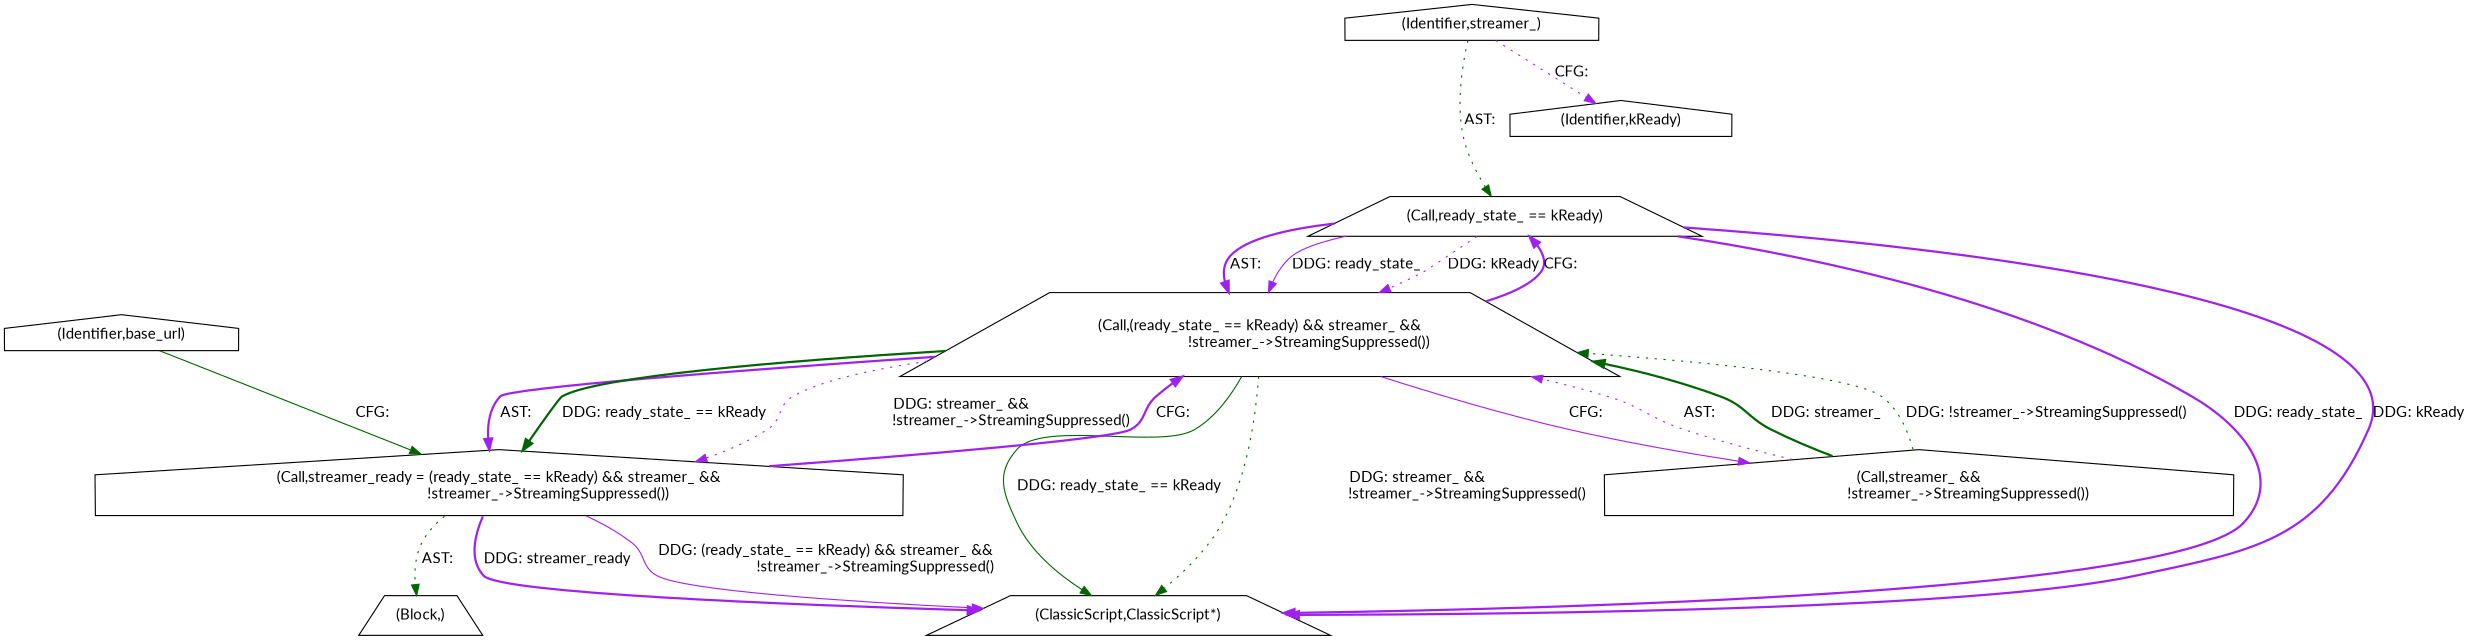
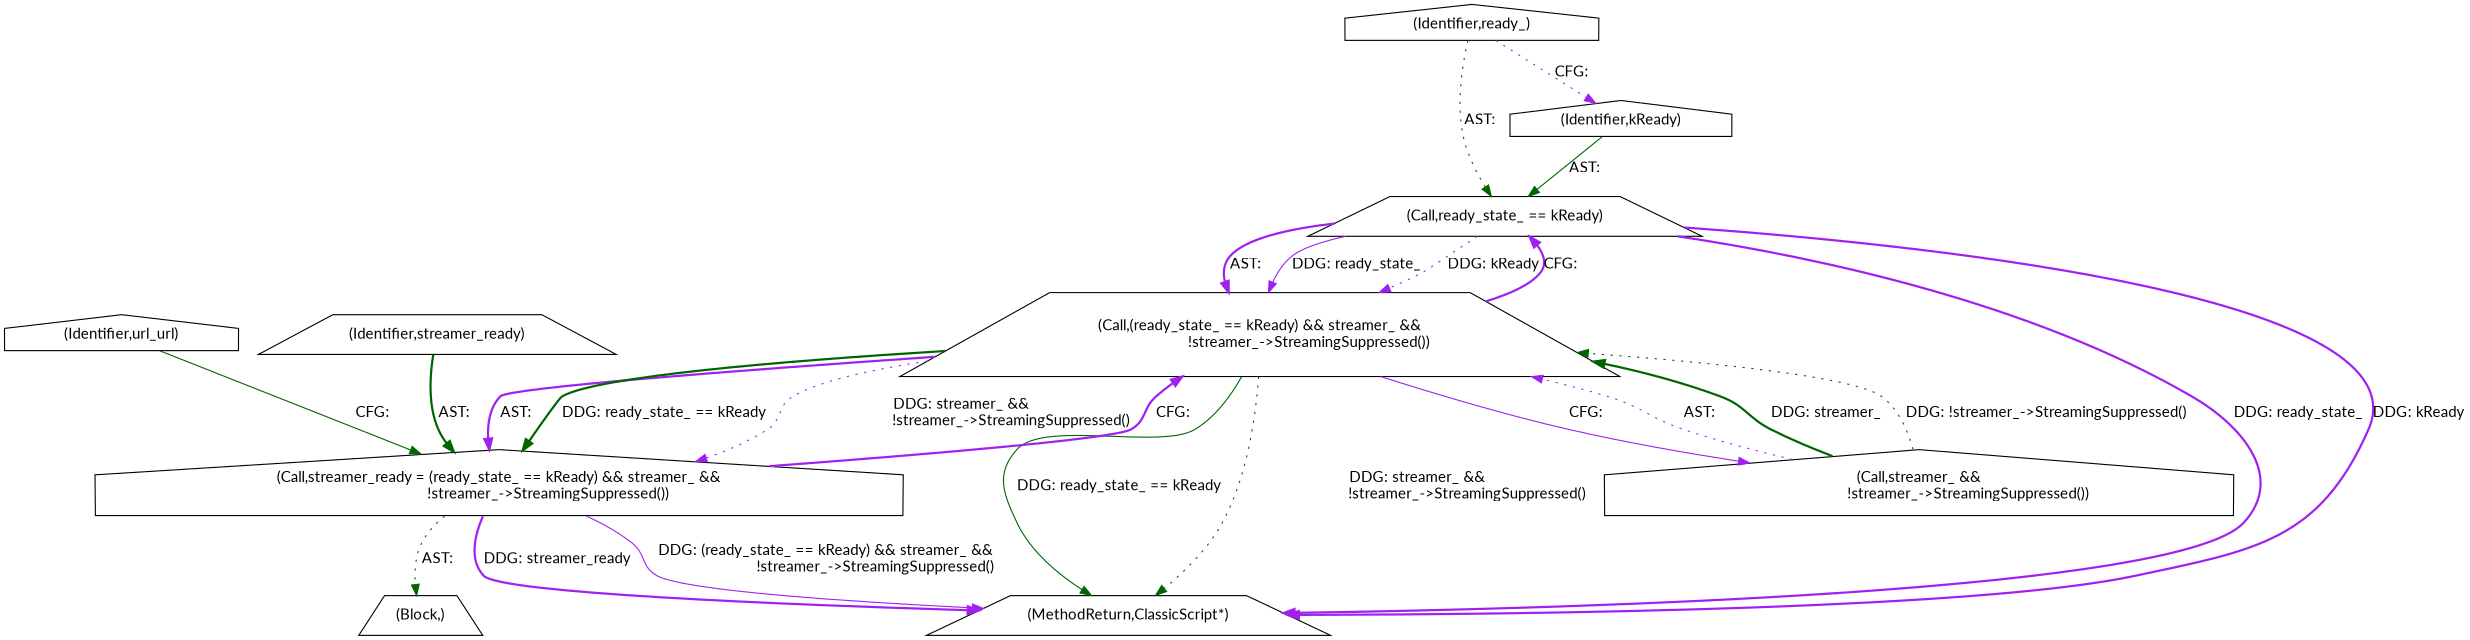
node "(Identifier,streamer_)": label "(Identifier,streamer_)" -> "(Identifier,ready_)"
edge "(Identifier,kReady)" -> "(Call,ready_state_ == kReady)": added, label "AST:"
node "(Identifier,base_url)": label "(Identifier,base_url)" -> "(Identifier,url_url)"
node "(Identifier,streamer_ready)": added
node "(ClassicScript,ClassicScript*)": label "(ClassicScript,ClassicScript*)" -> "(MethodReturn,ClassicScript*)"
